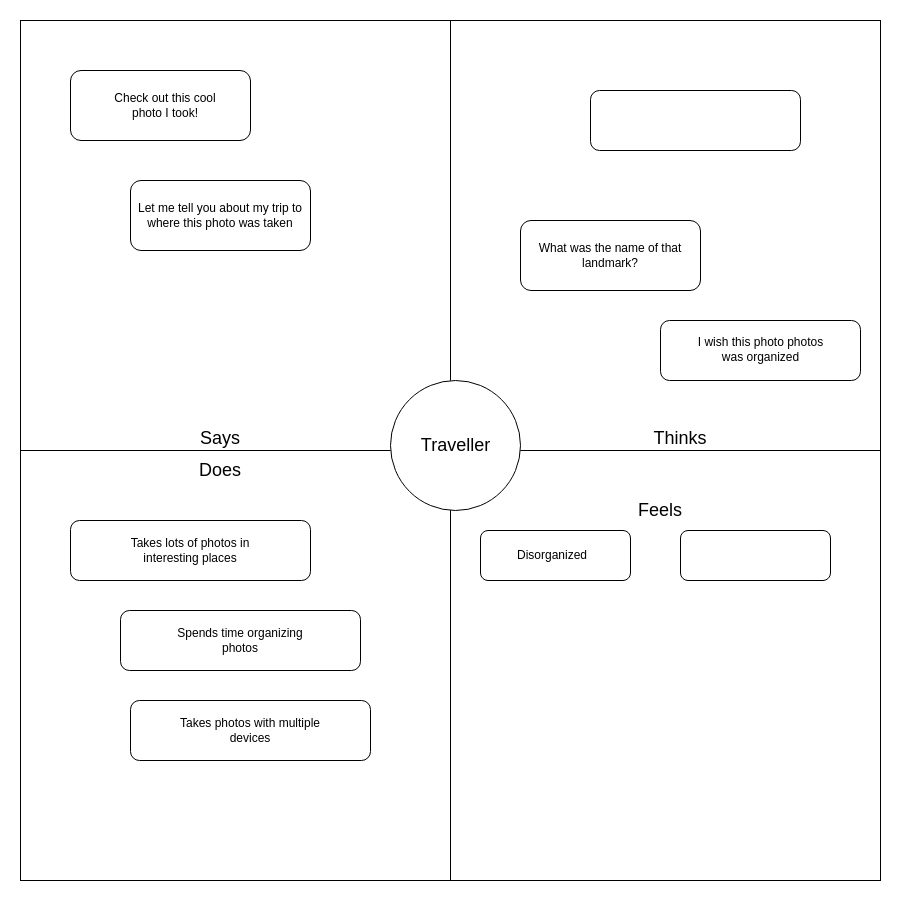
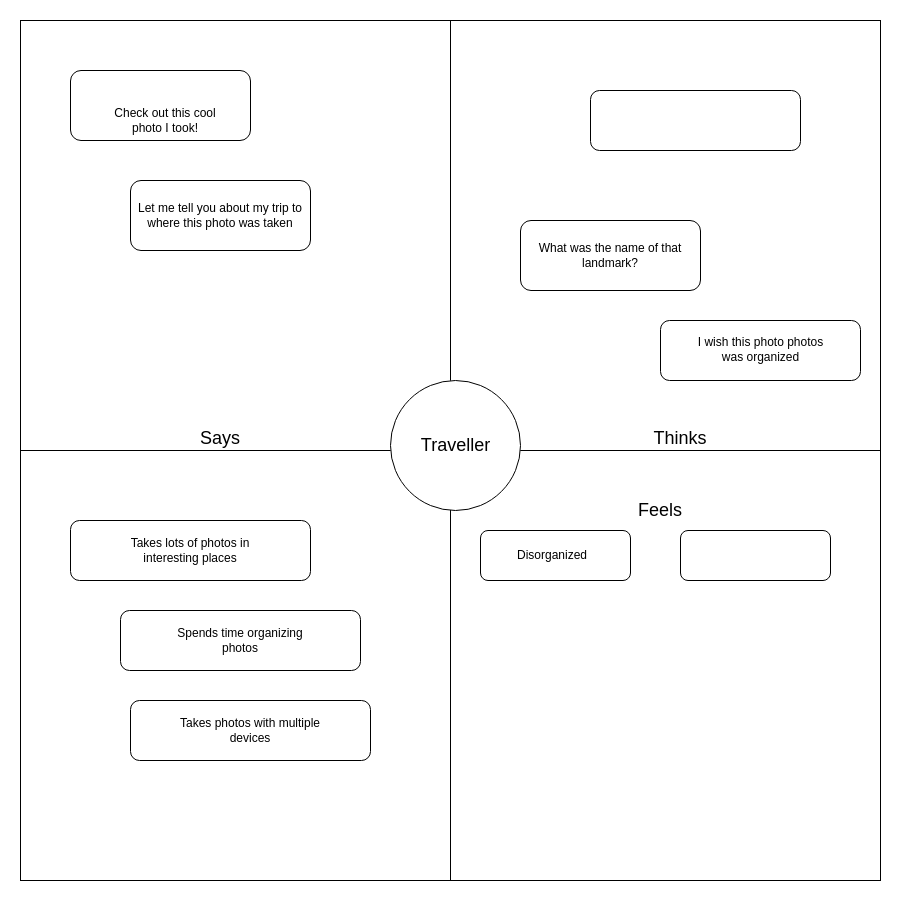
node "Check out this cool photo I took!": moved (166, 105) -> (166, 120)
node "Does": removed
